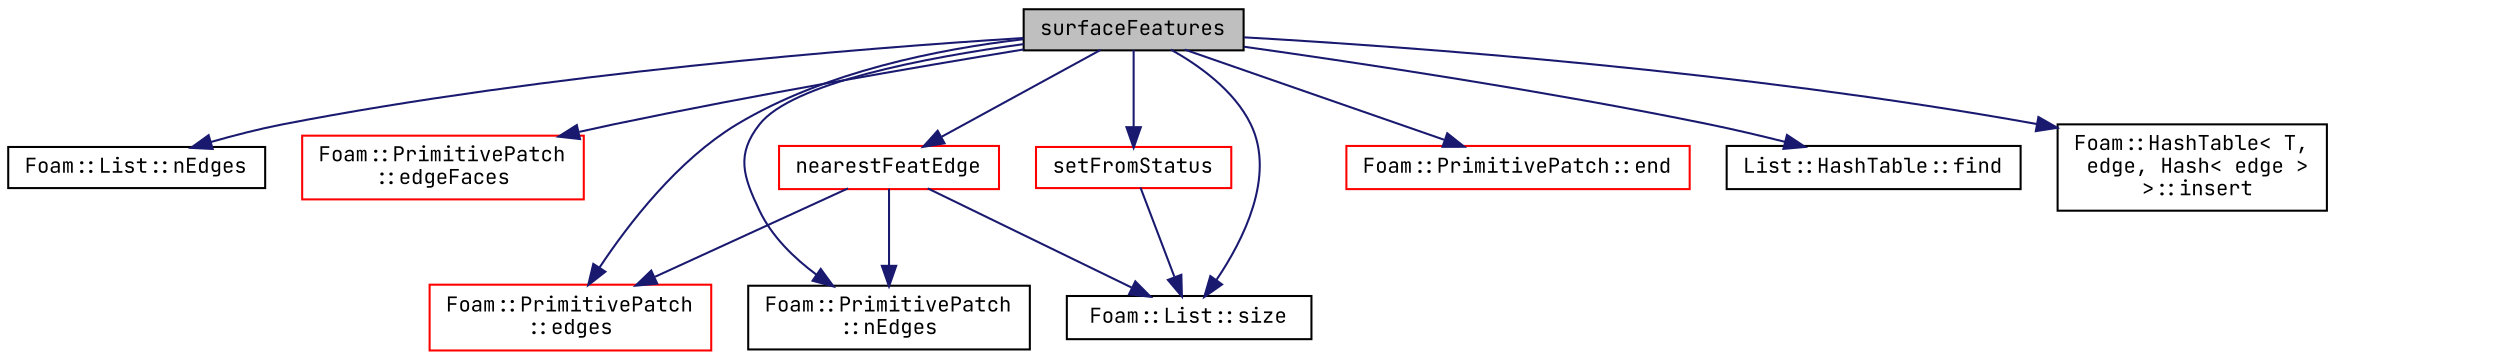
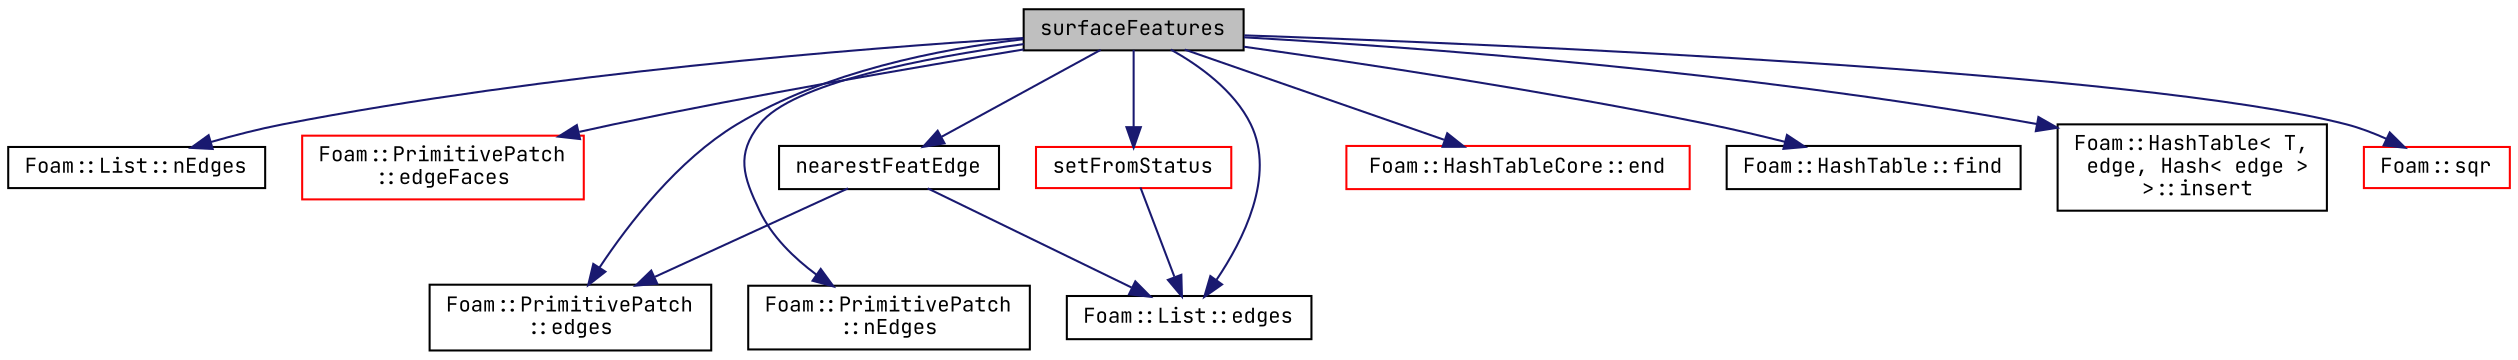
node "nearestFeatEdge": color red -> black
node "Foam::PrimitivePatch::end": label "Foam::PrimitivePatch::end" -> "Foam::HashTableCore::end"
node "List::HashTable::find": label "List::HashTable::find" -> "Foam::HashTable::find"
node "Foam::sqr": added
edge "nearestFeatEdge" -> "Foam::PrimitivePatch ::nEdges": removed
node "Foam::PrimitivePatch ::edges": color red -> black
node "Foam::List::size": label "Foam::List::size" -> "Foam::List::edges"
